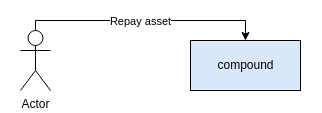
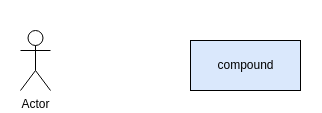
edge "Actor" -> "compound": removed, label "Repay asset"
